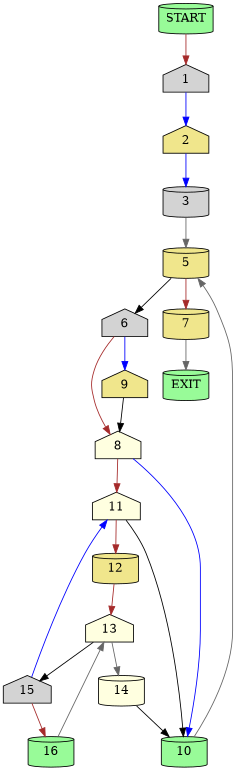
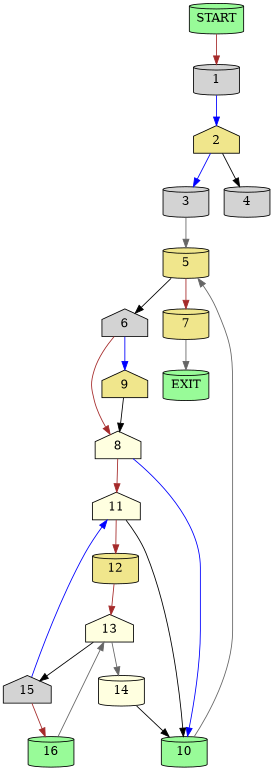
node "1": shape house -> cylinder
node "4": added
